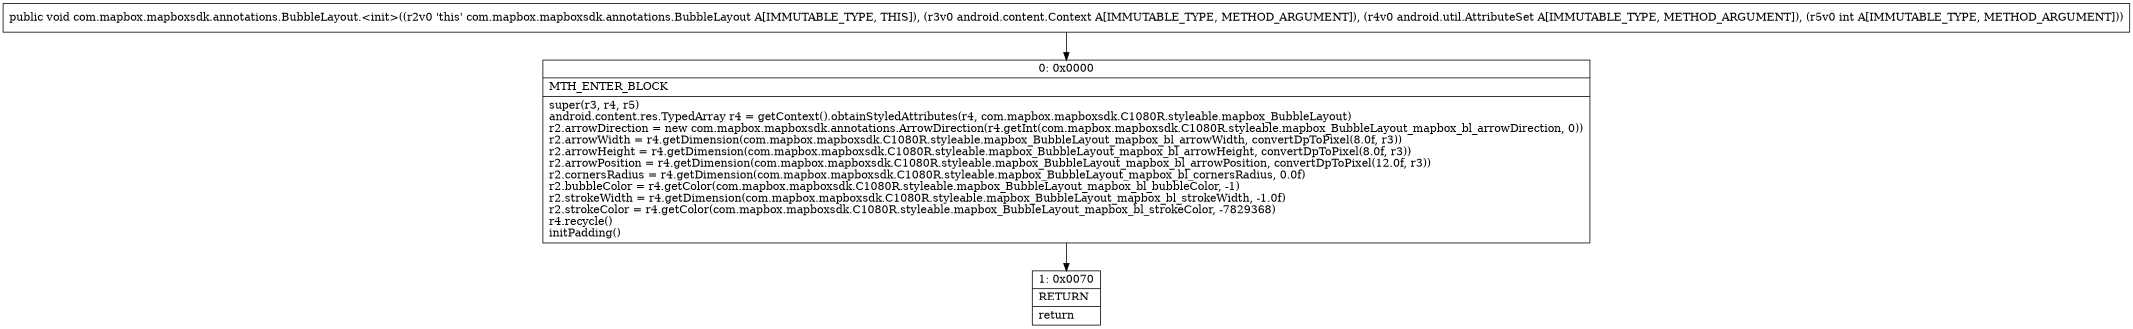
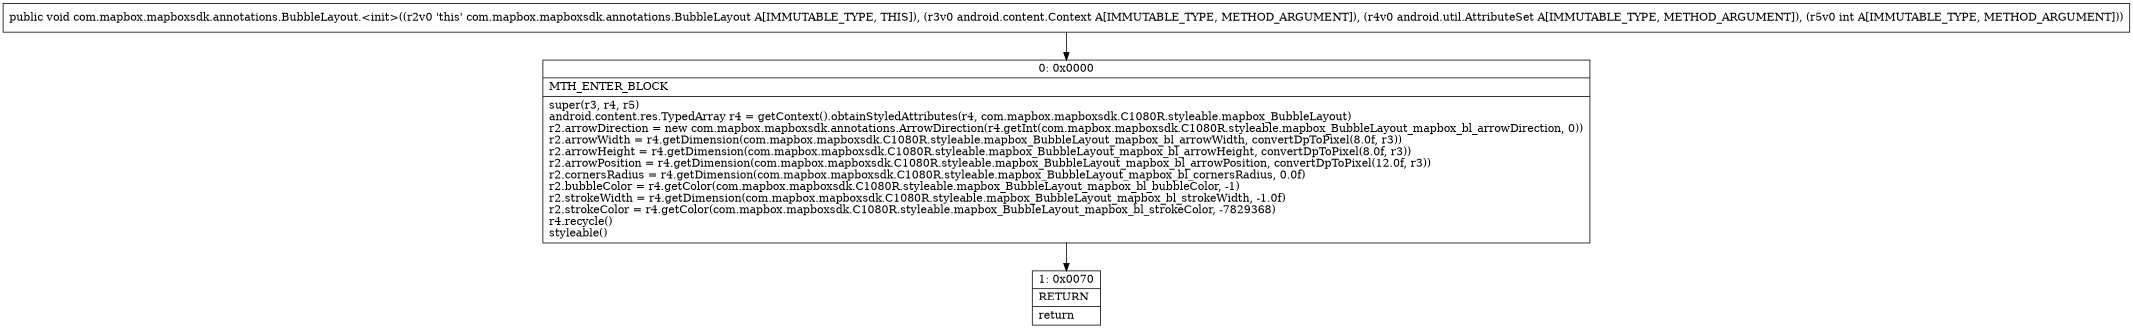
node "0: 0x0000": text "initPadding()" -> "styleable()"
